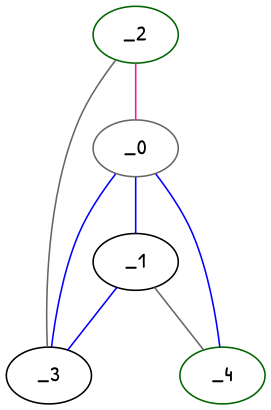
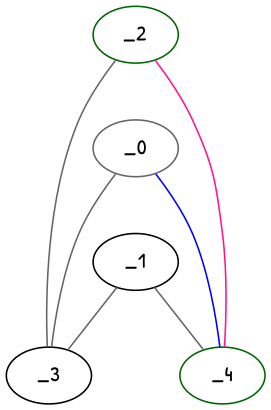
edge "_2" -- "_0": now "_2" -- "_4"
edge "_0" -- "_1": removed
edge "_0" -- "_3": color blue -> gray40
edge "_1" -- "_3": color blue -> gray40
